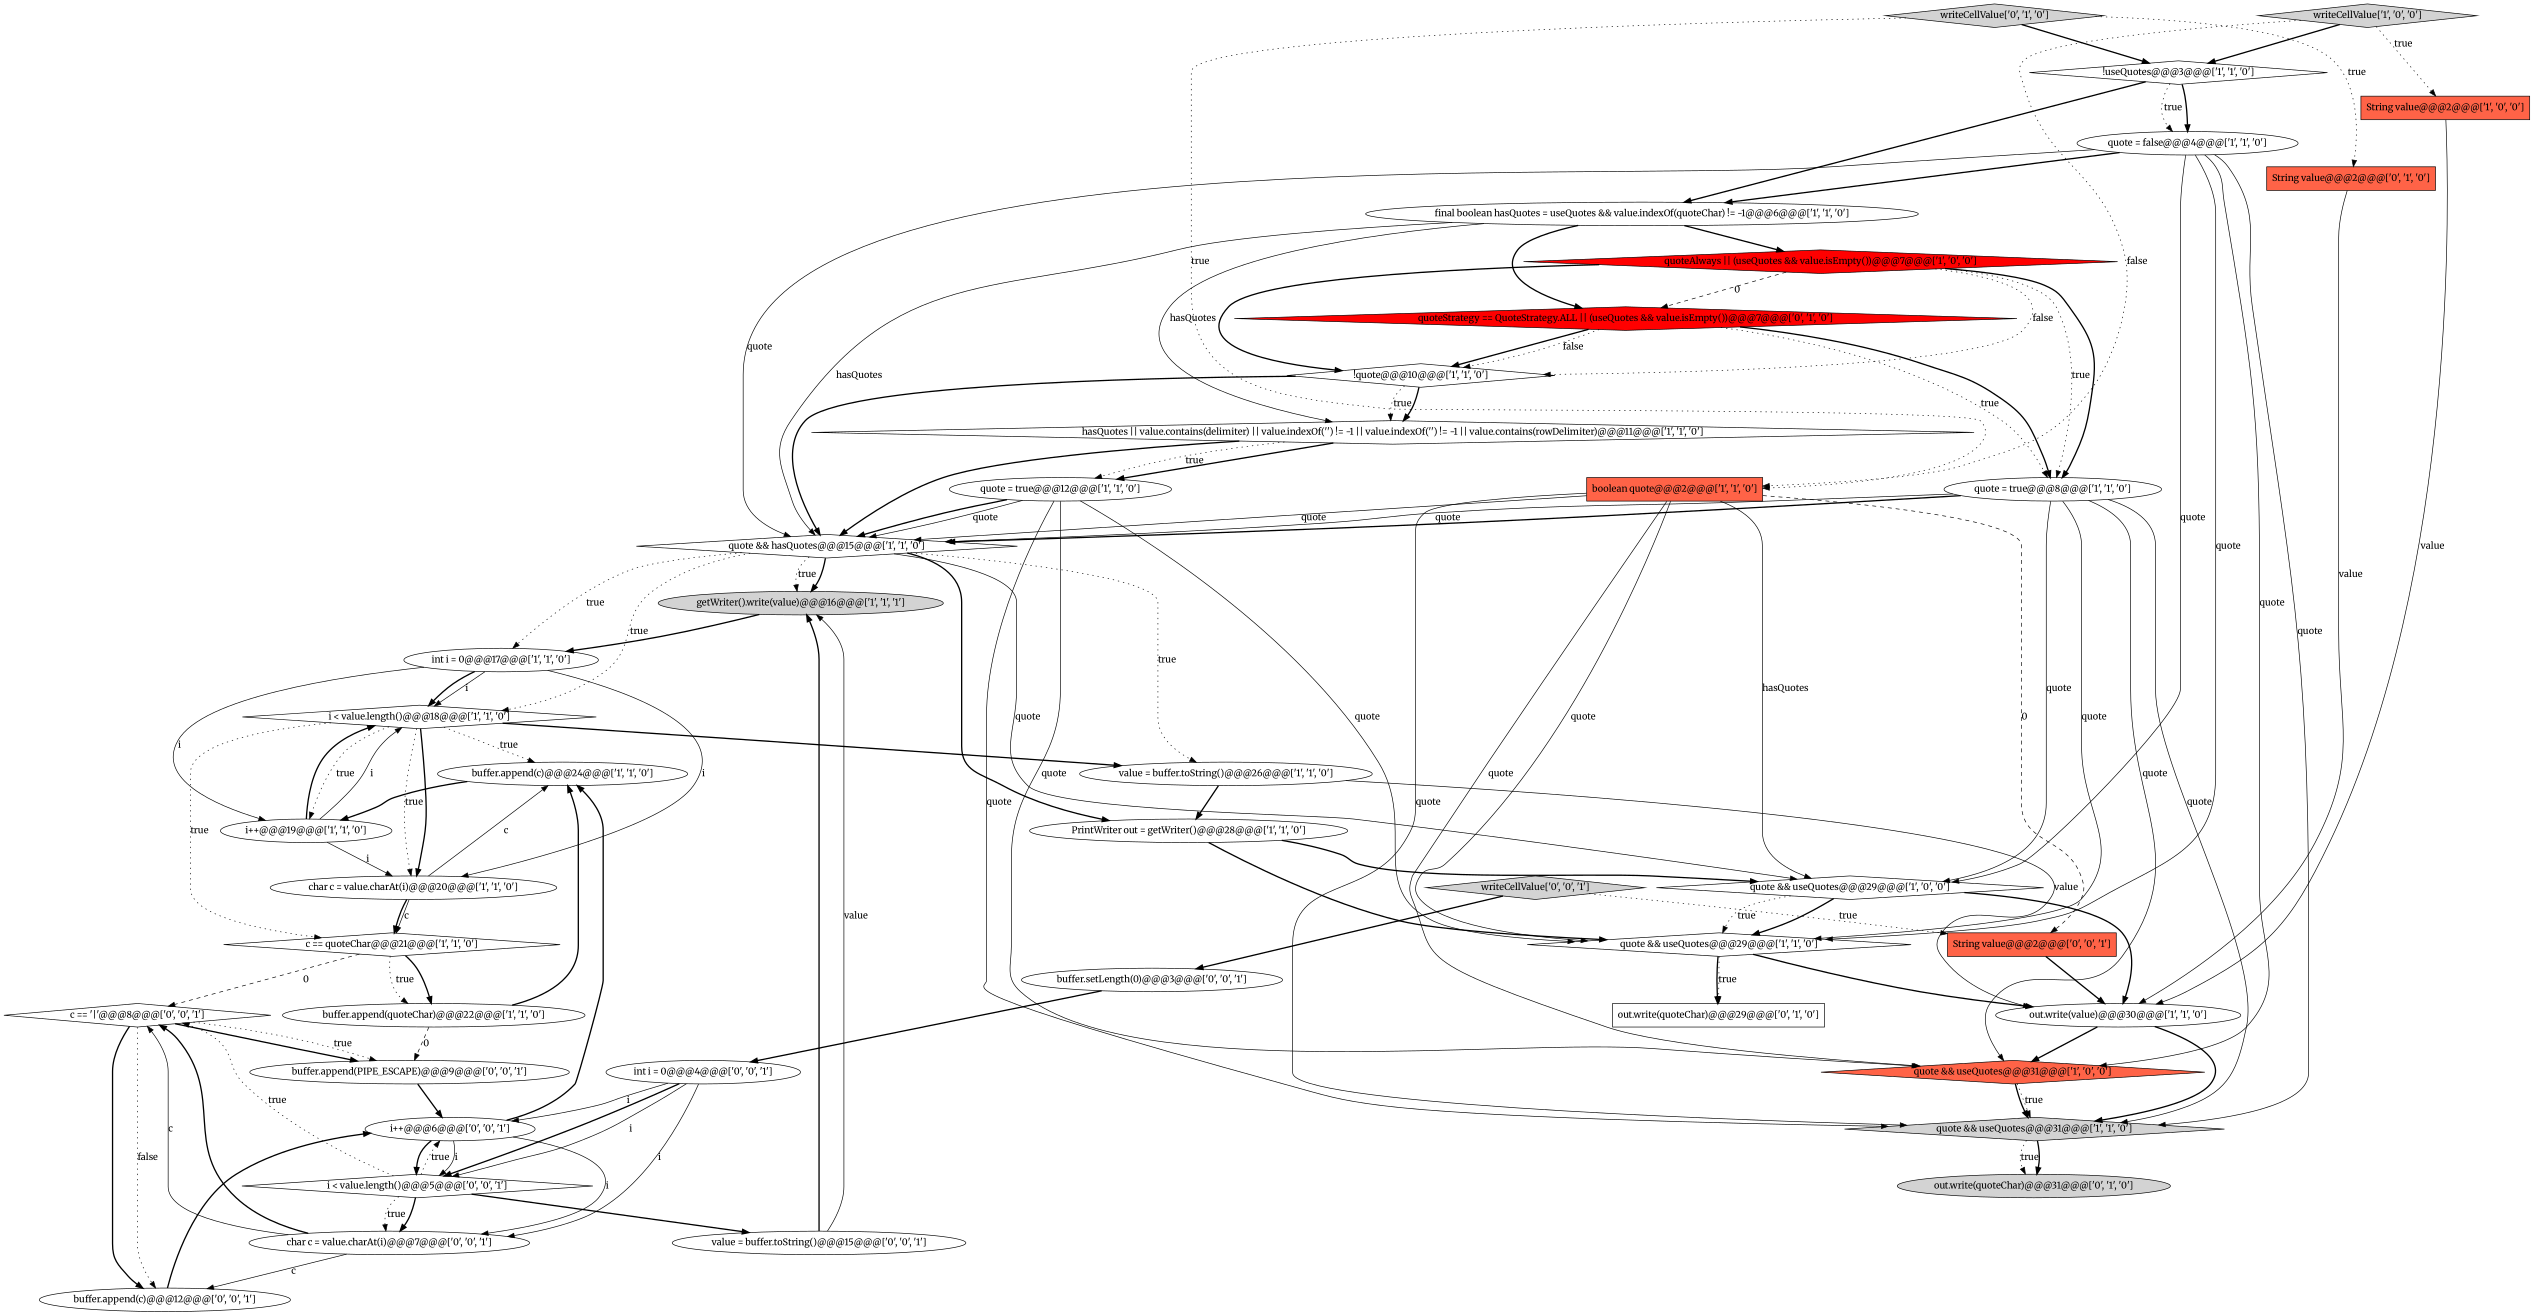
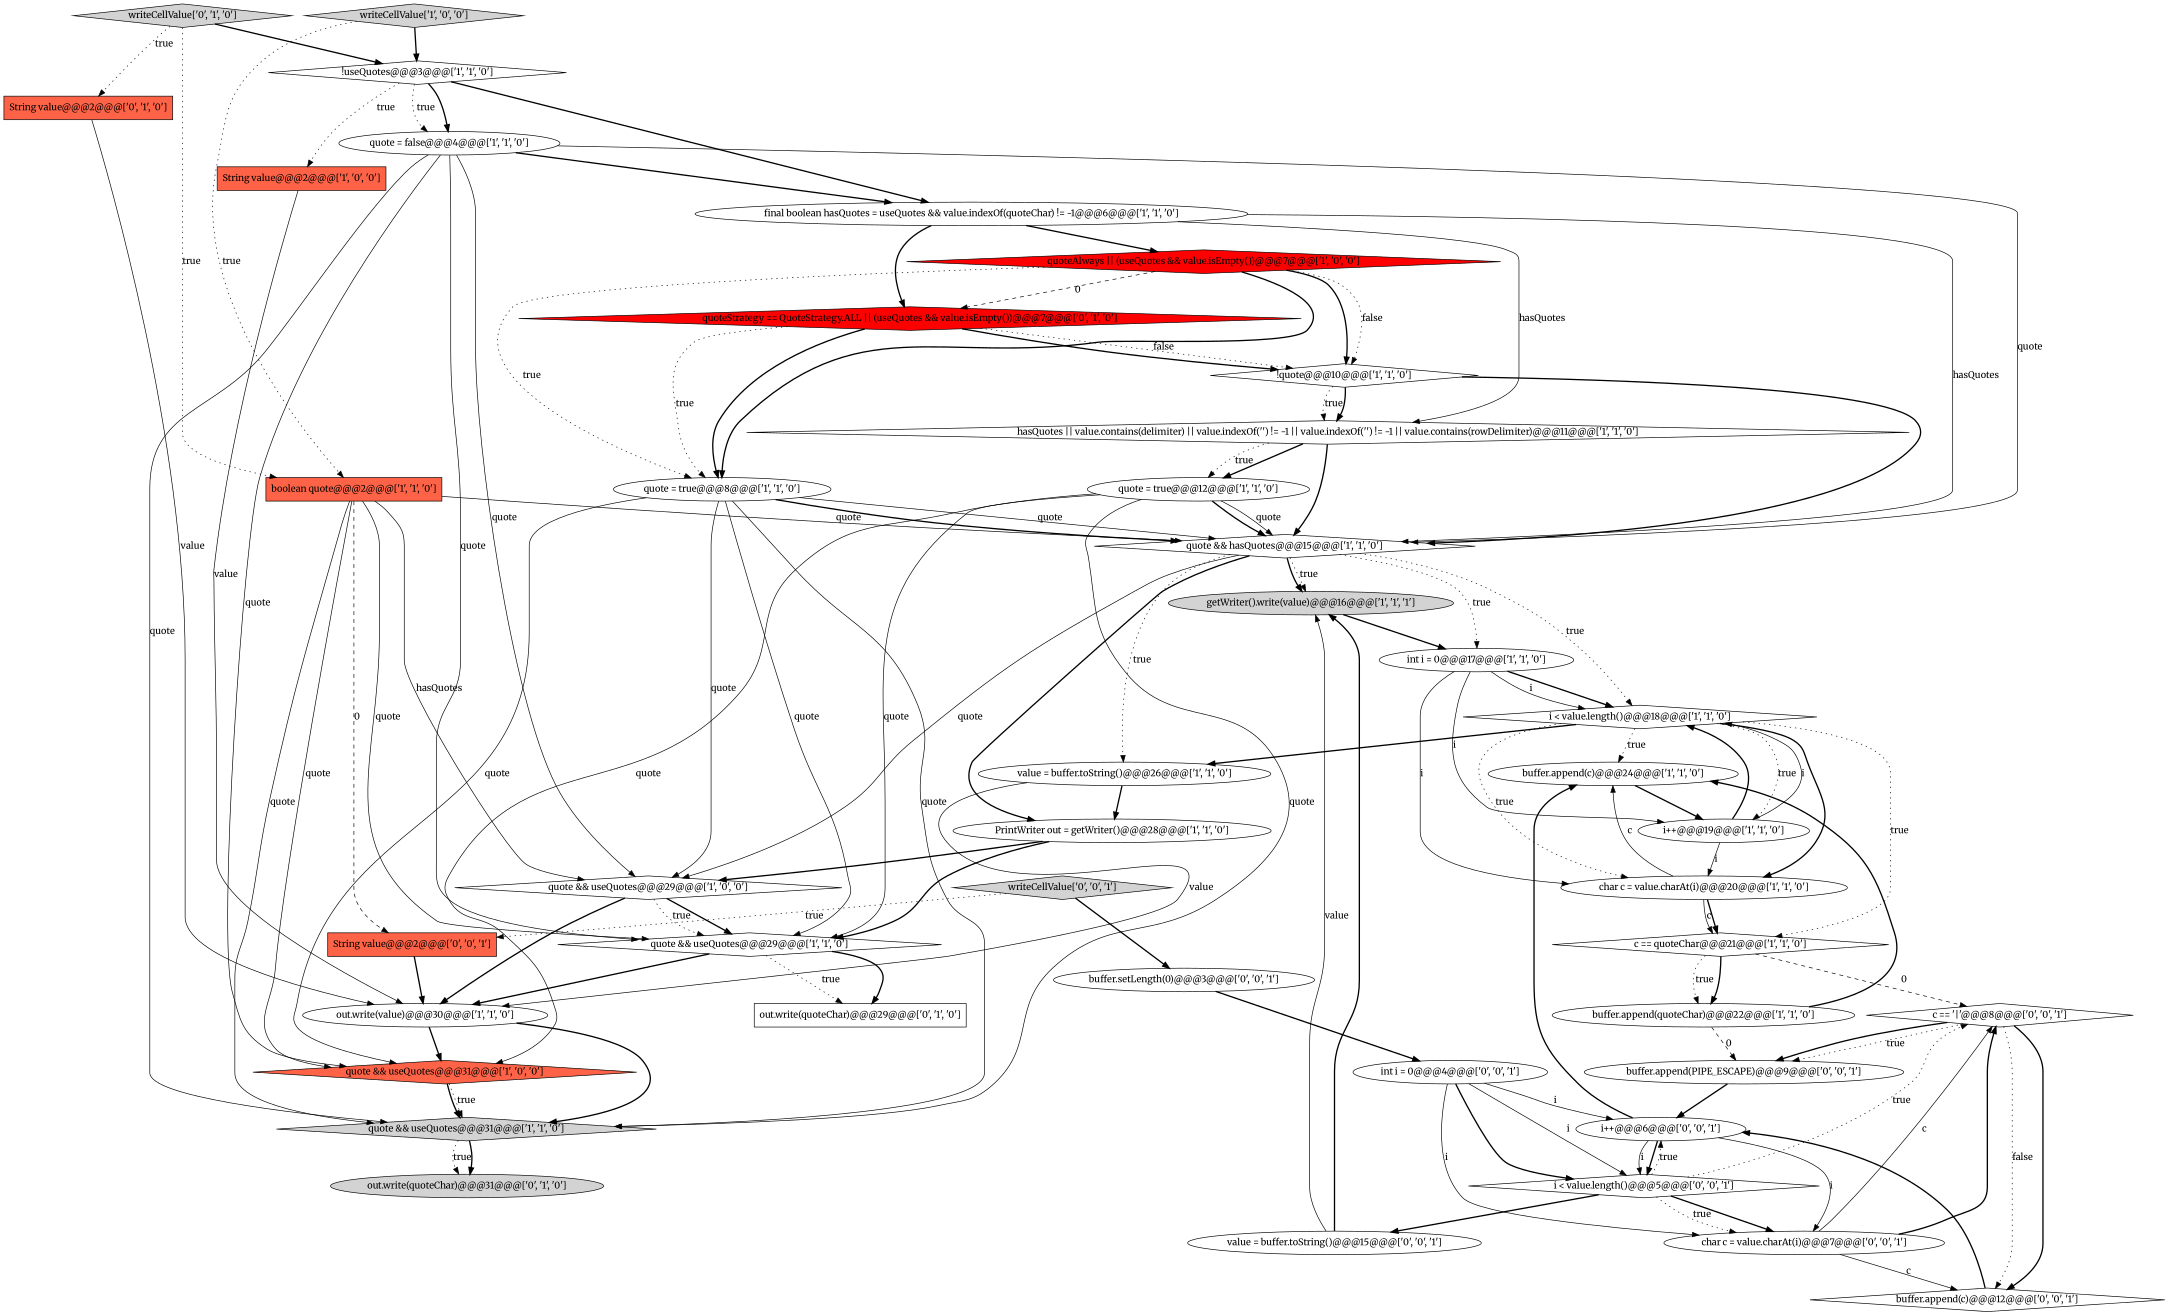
edge "writeCellValue['1', '0', '0']" -> "String value@@@2@@@['1', '0', '0']": now "!useQuotes@@@3@@@['1', '1', '0']" -> "String value@@@2@@@['1', '0', '0']"
edge "writeCellValue['1', '0', '0']" -> "boolean quote@@@2@@@['1', '1', '0']": label "false" -> "true"
node "buffer.append(c)@@@12@@@['0', '0', '1']": shape ellipse -> diamond
